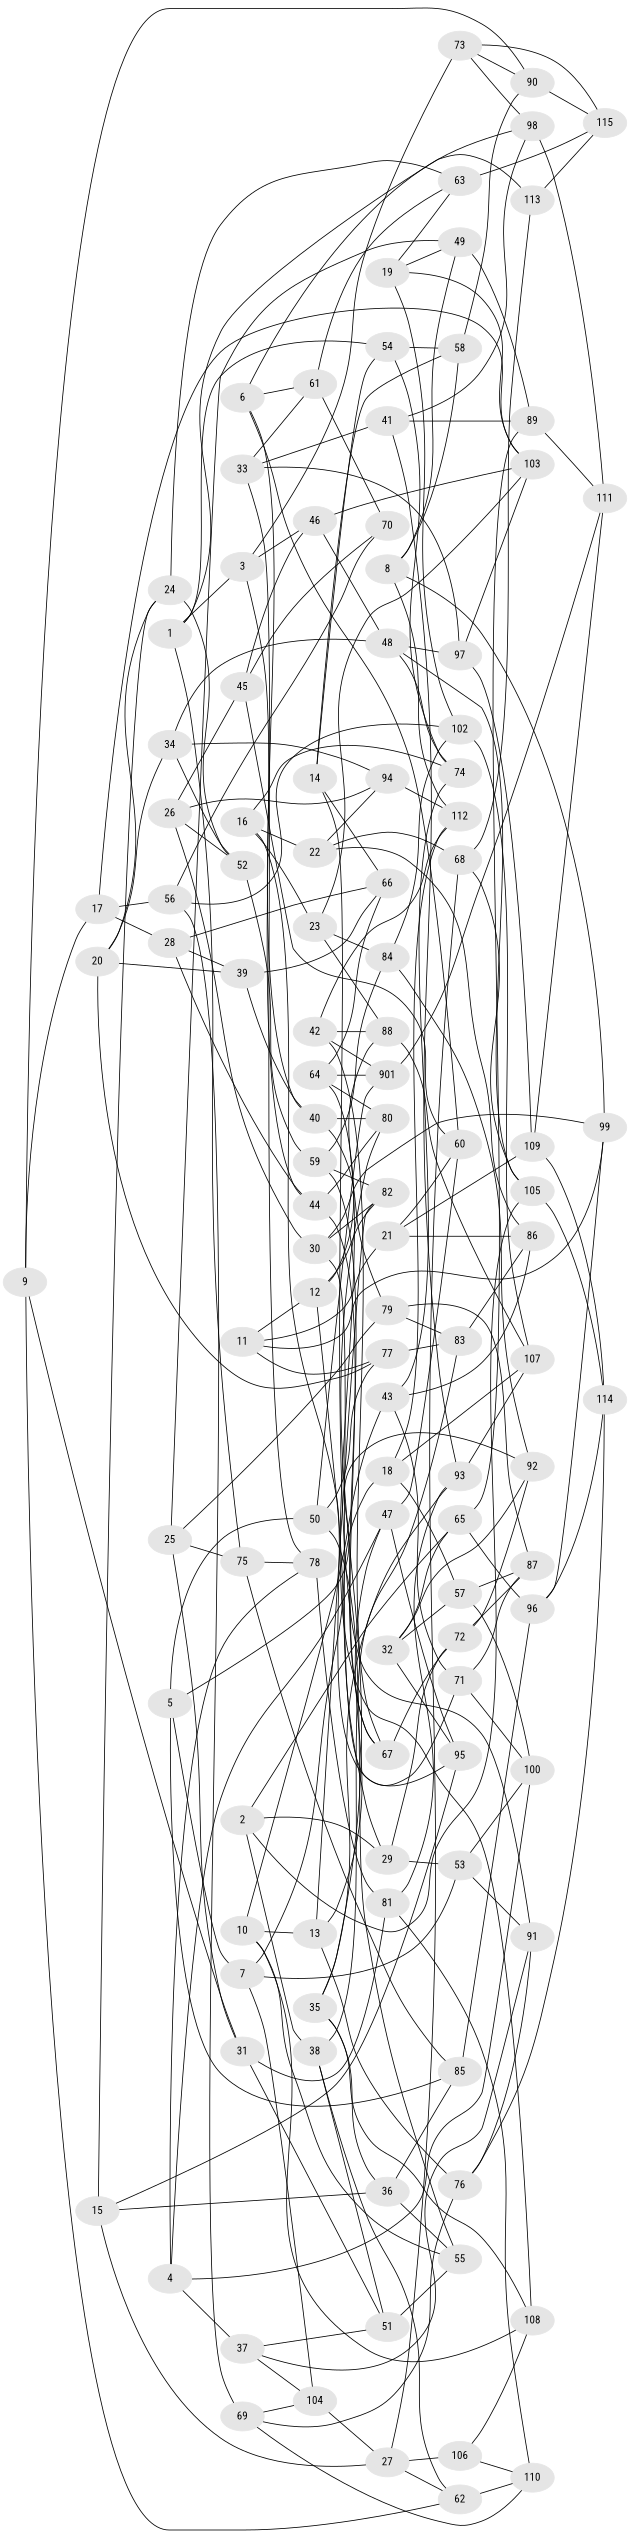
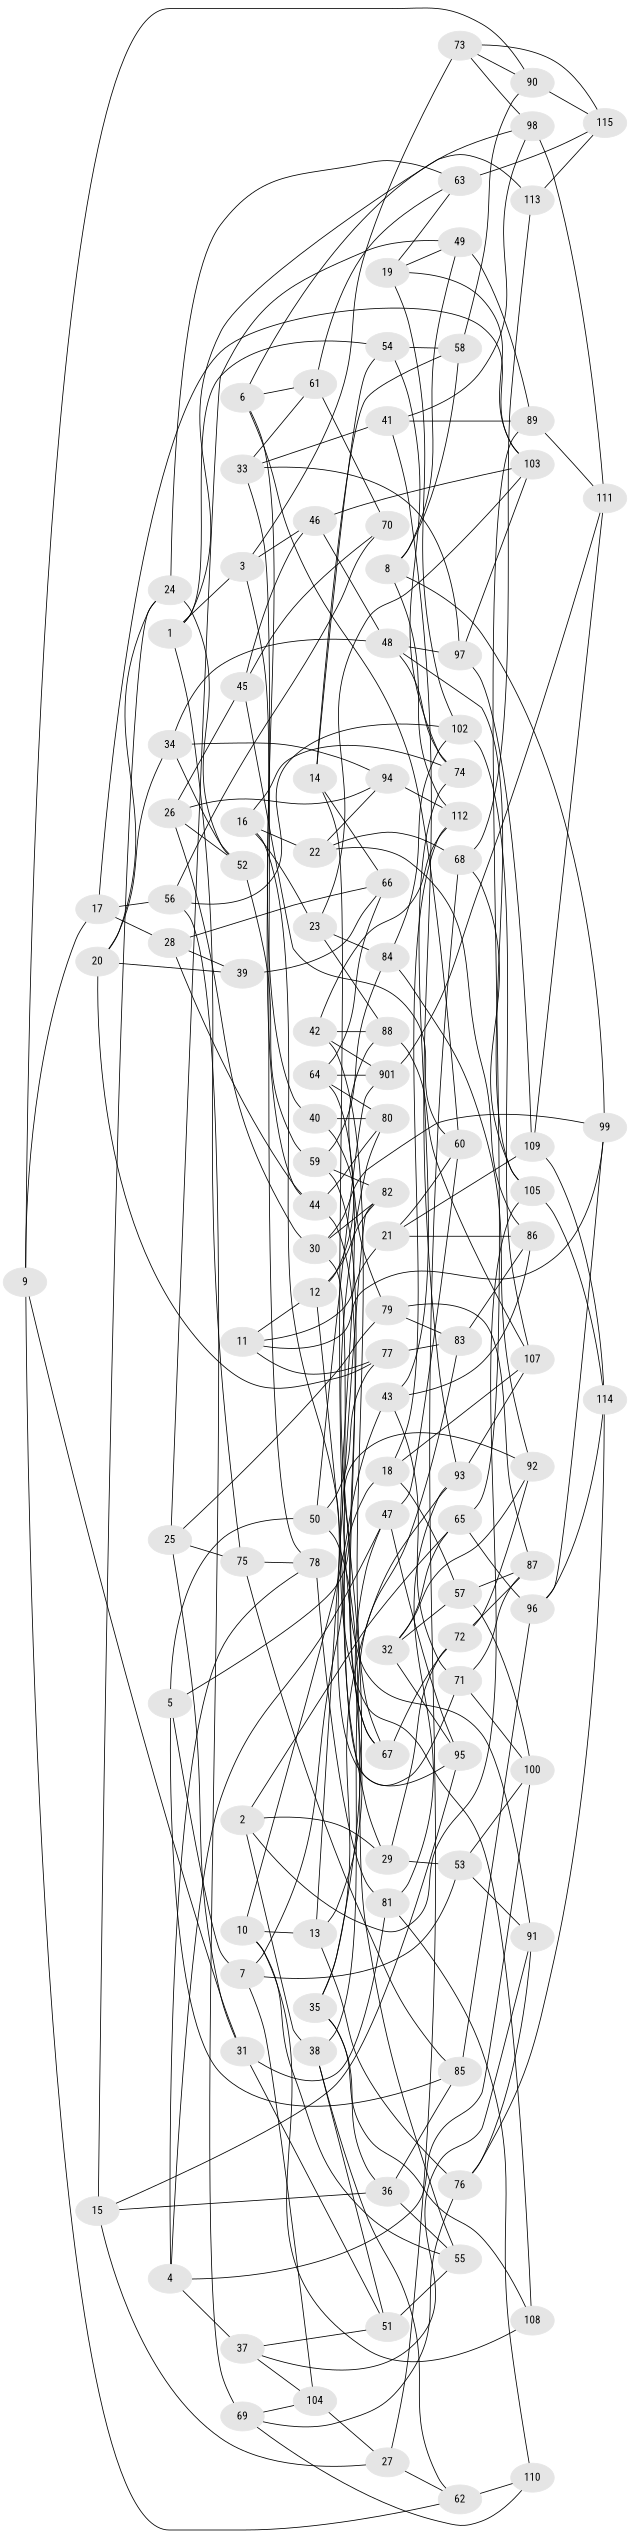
edge "39" -- "40": removed
node "106": removed
